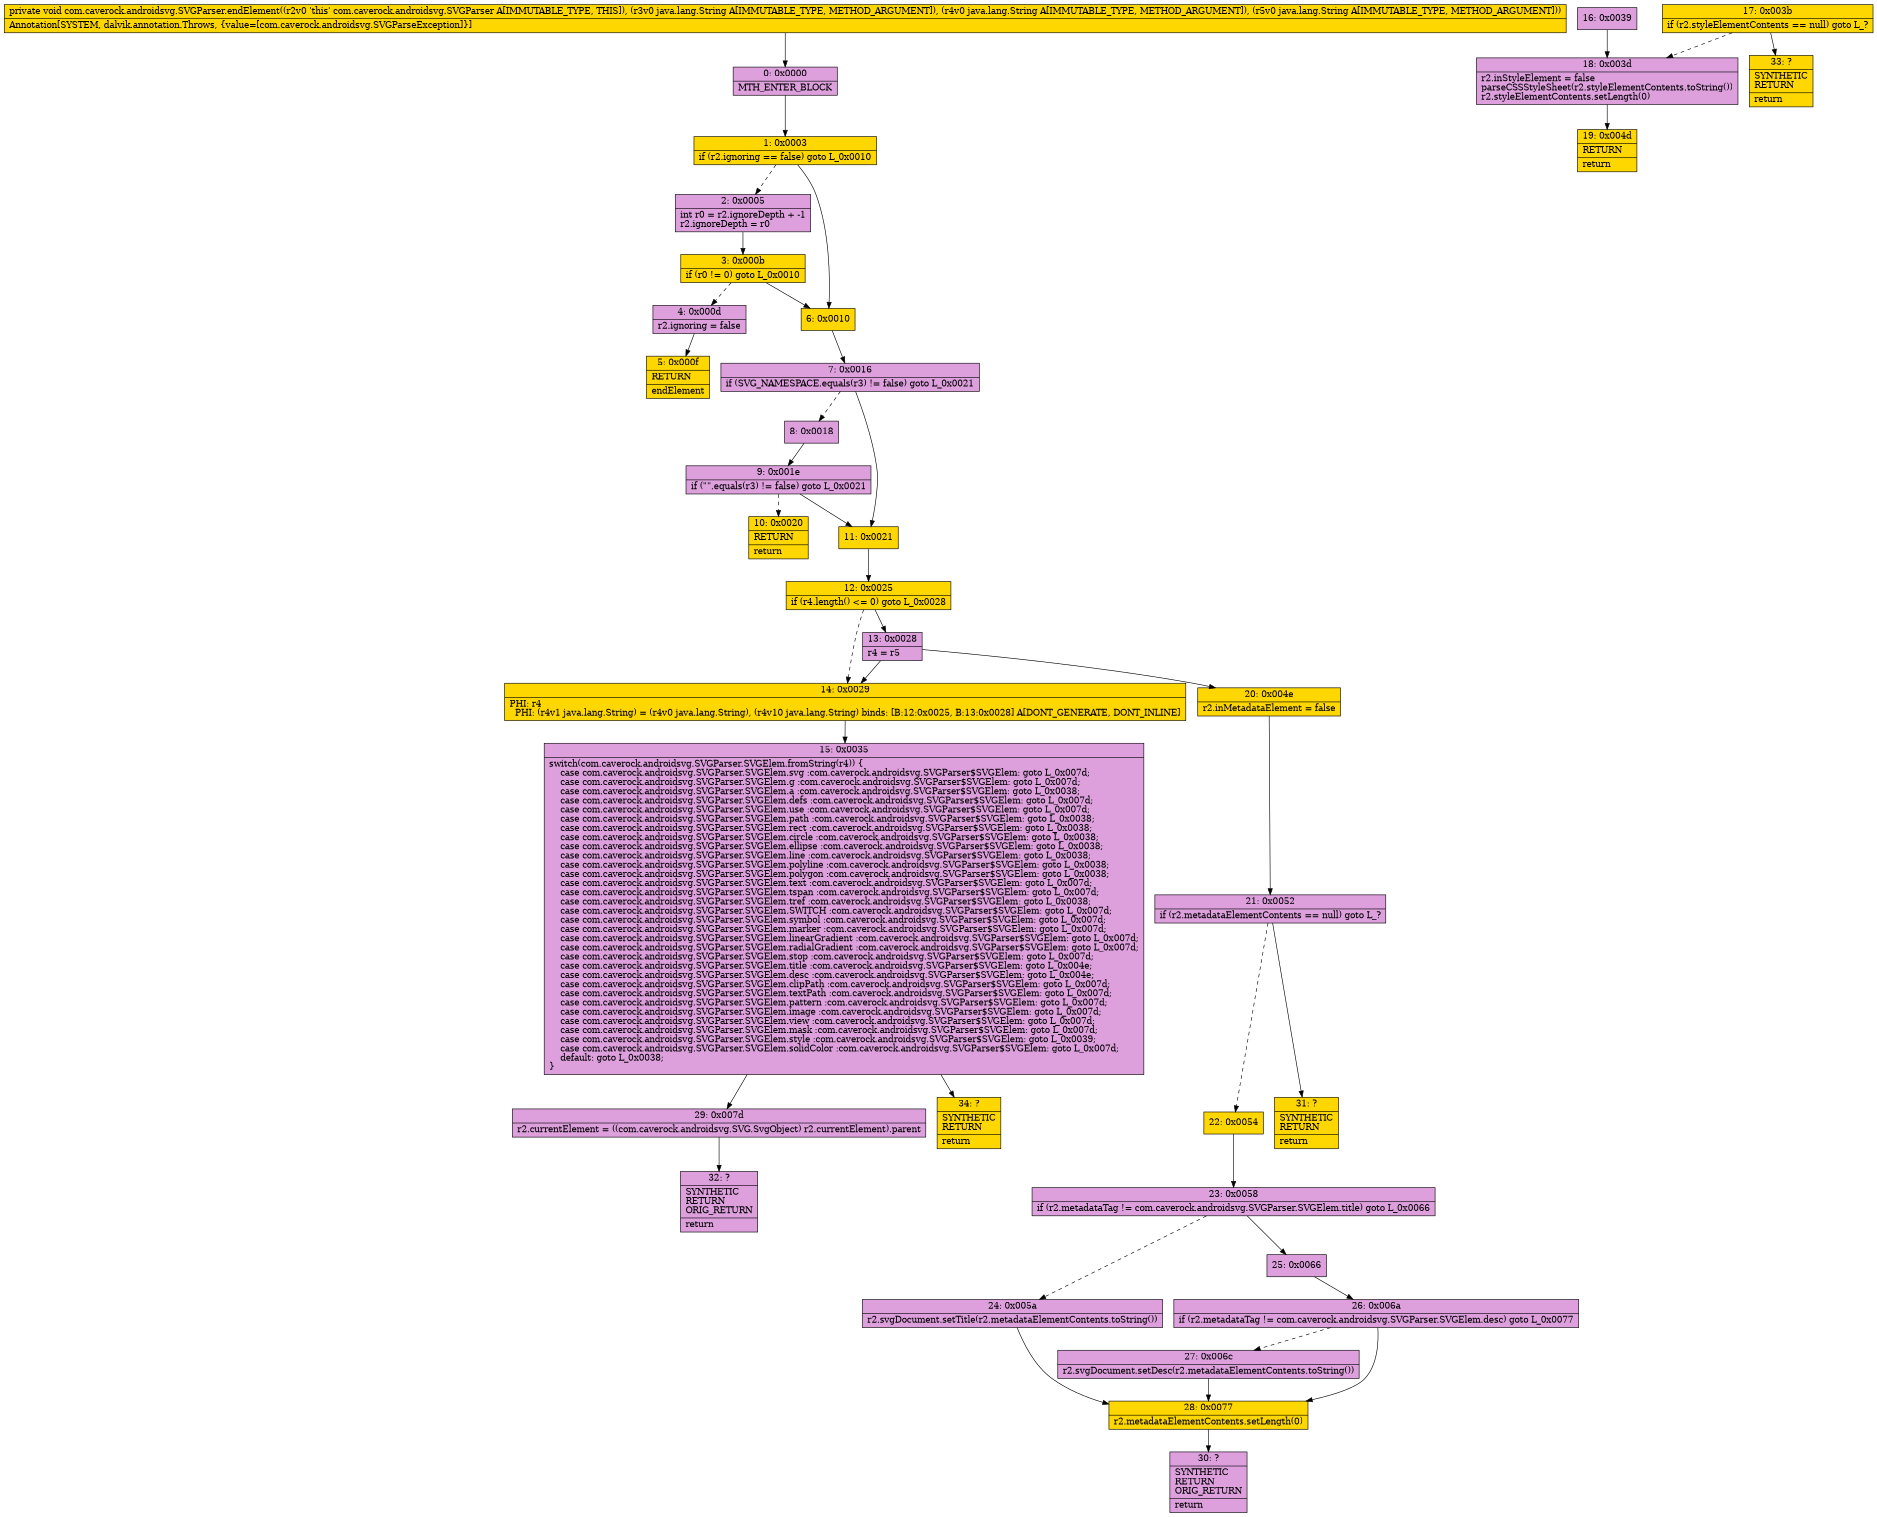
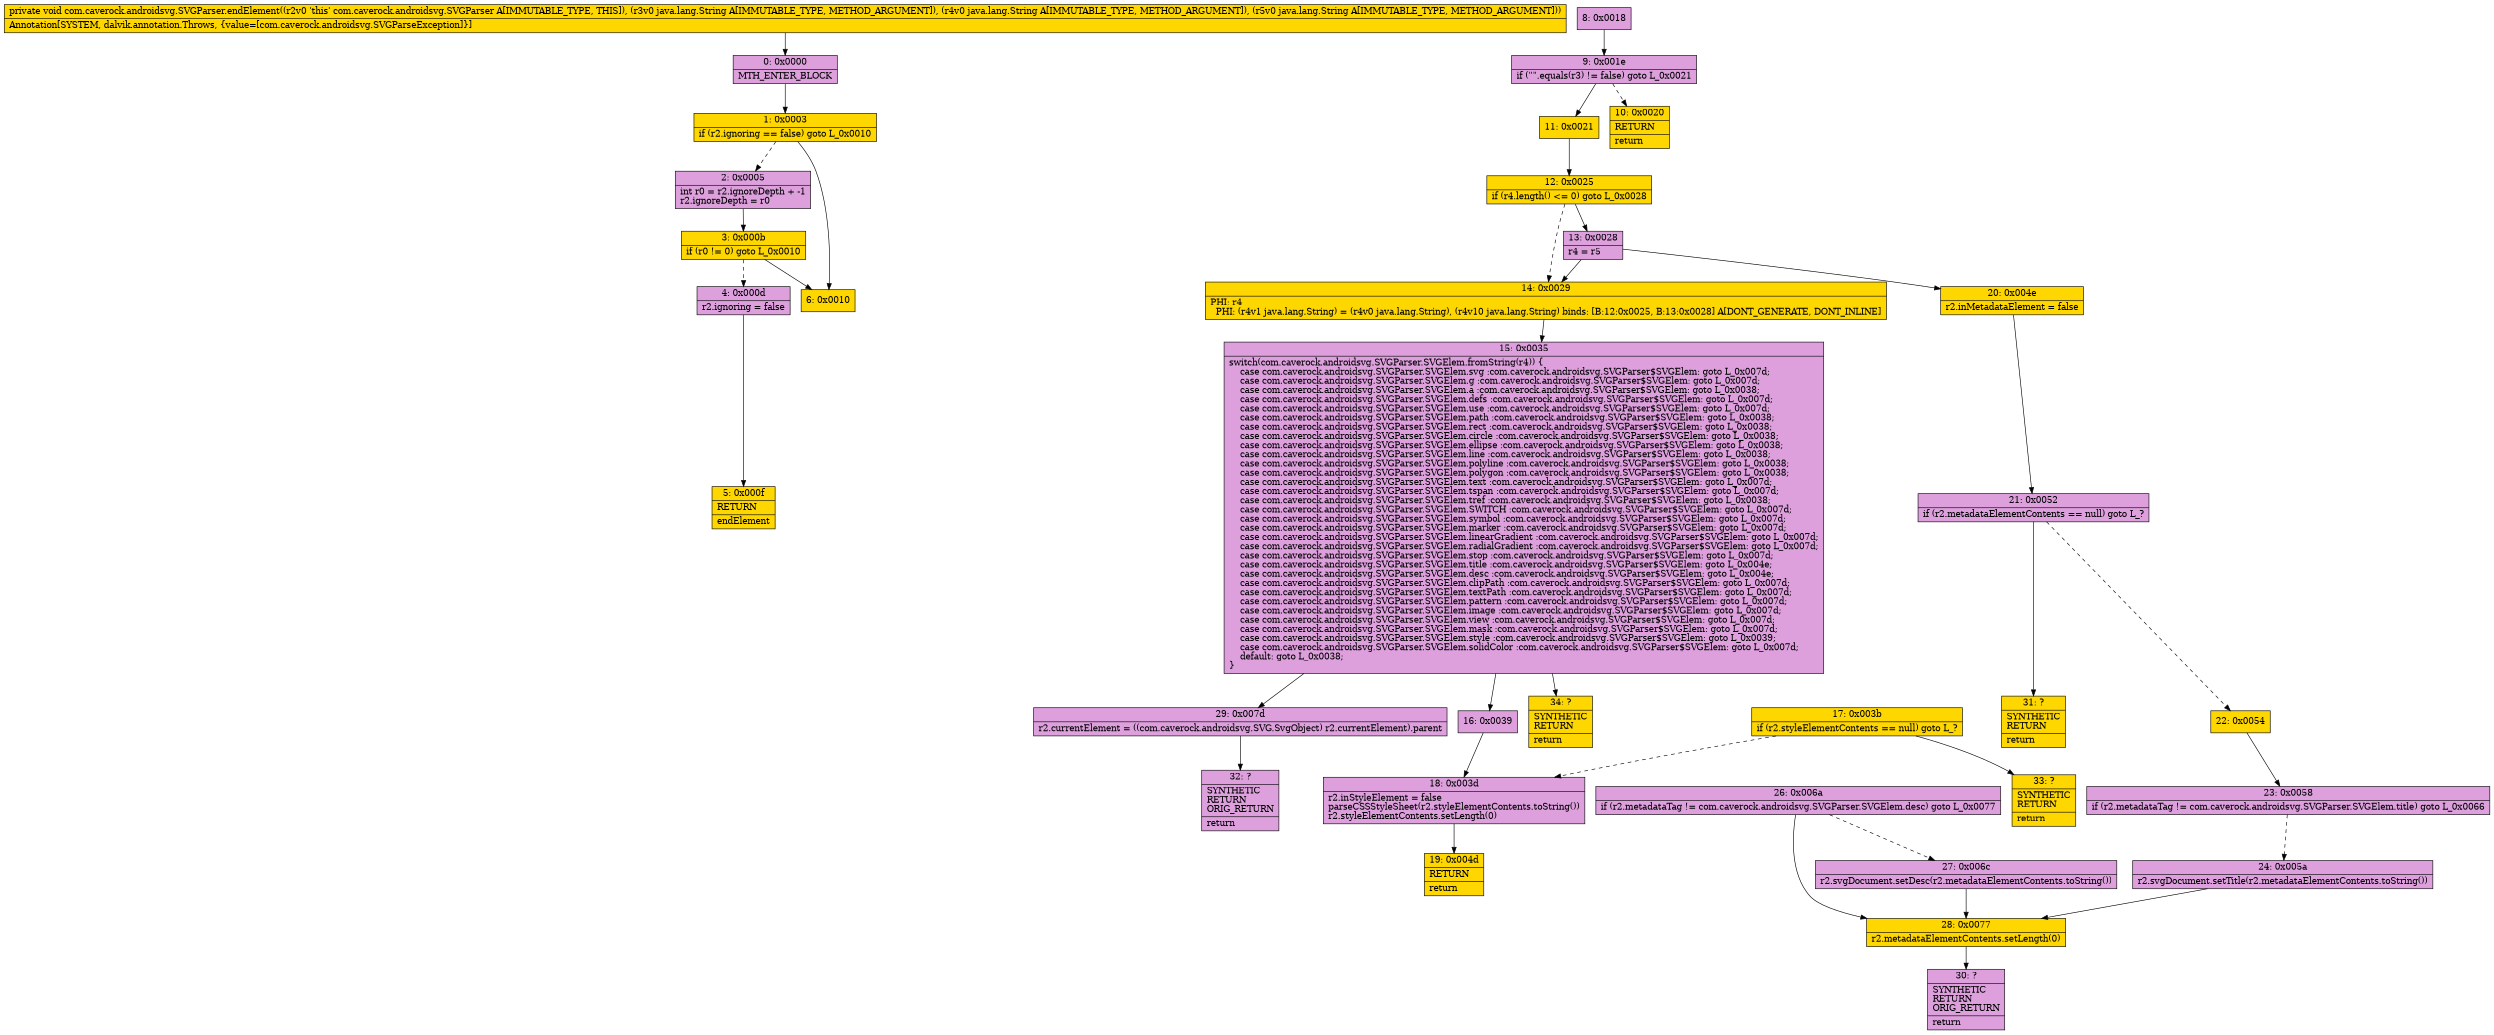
node "7: 0x0016": removed
edge "15: 0x0035" -> "16: 0x0039": added
node "25: 0x0066": removed
